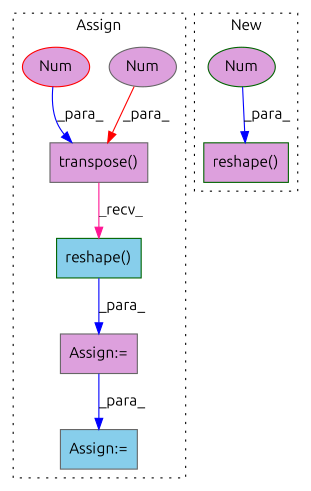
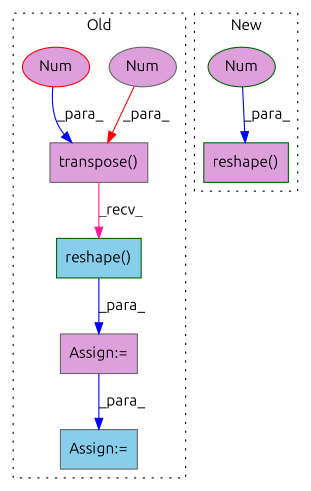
cluster "Assign": label "Assign" -> "Old"
